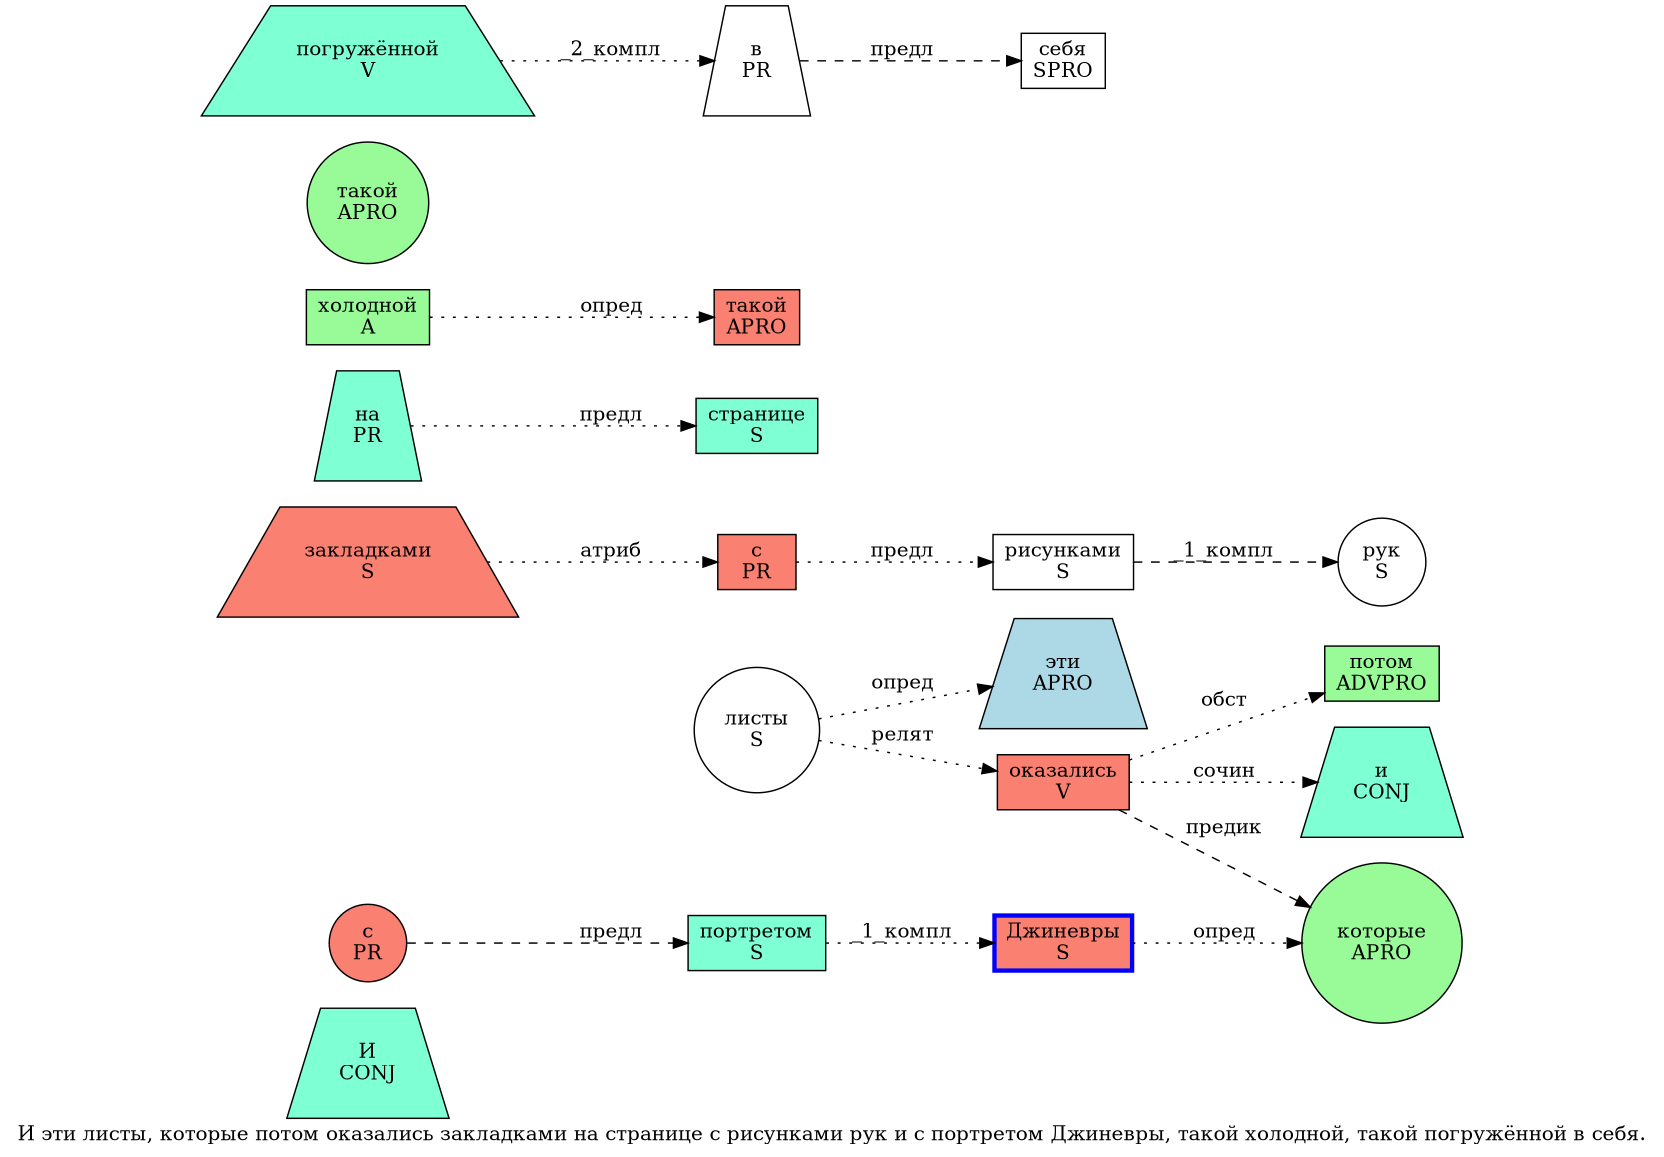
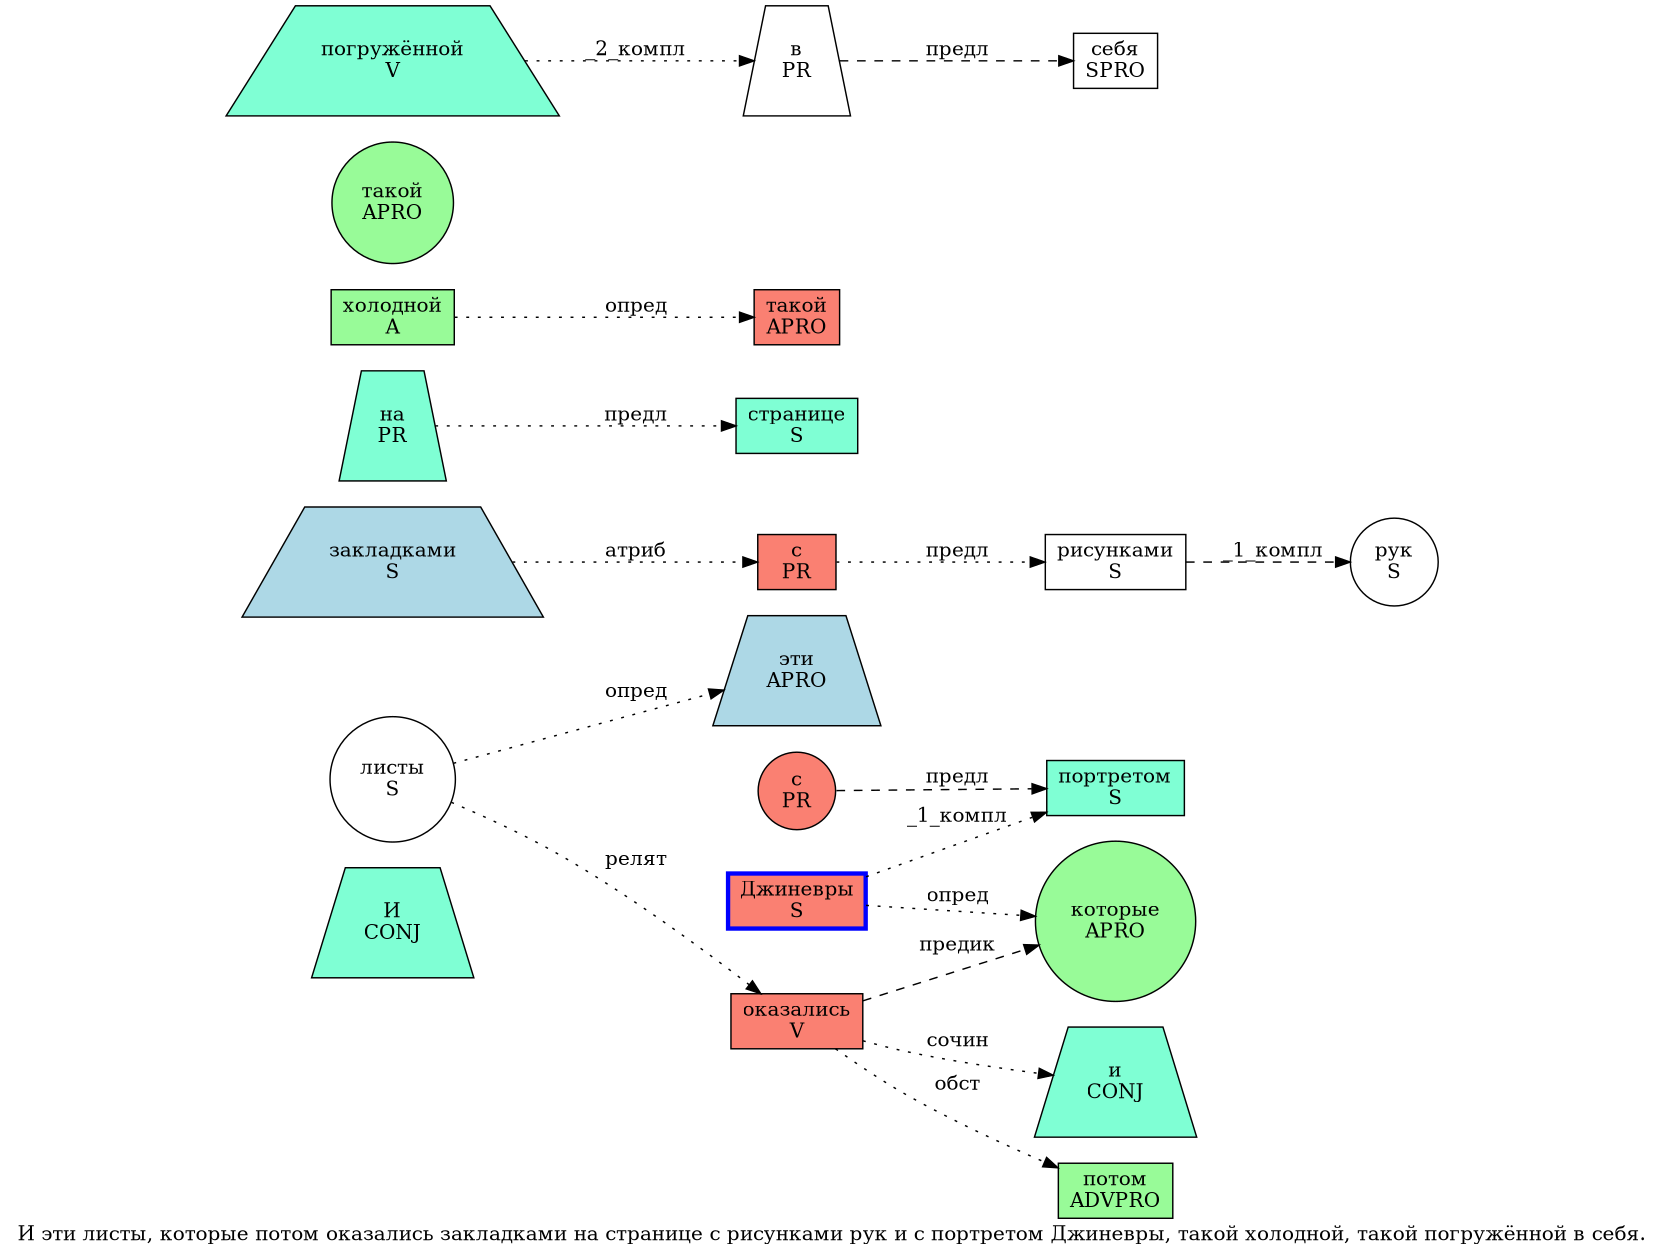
node "закладками S": fillcolor salmon -> lightblue
edge "портретом S" -> "Джиневры S": reversed
